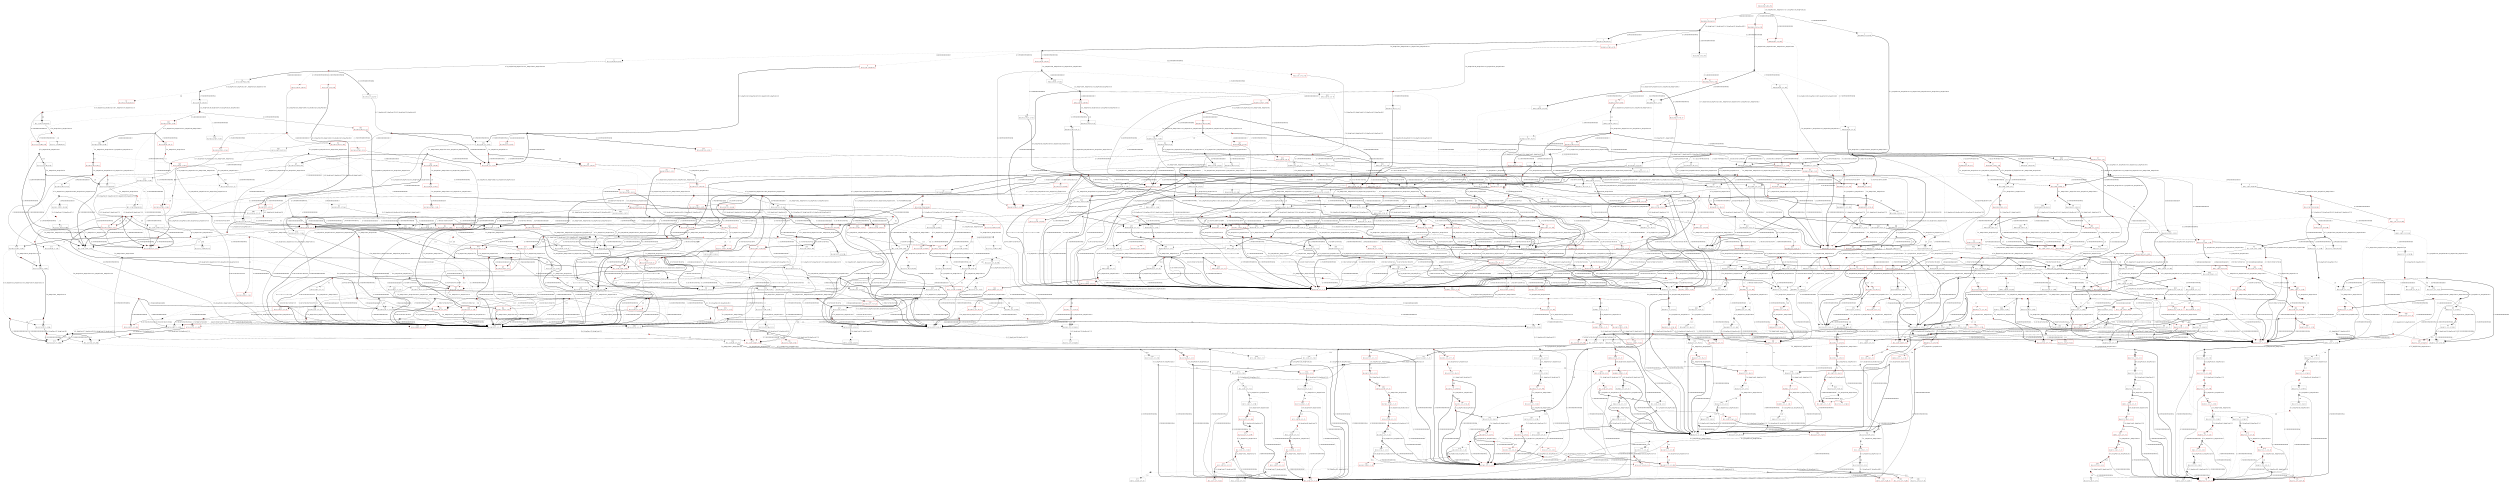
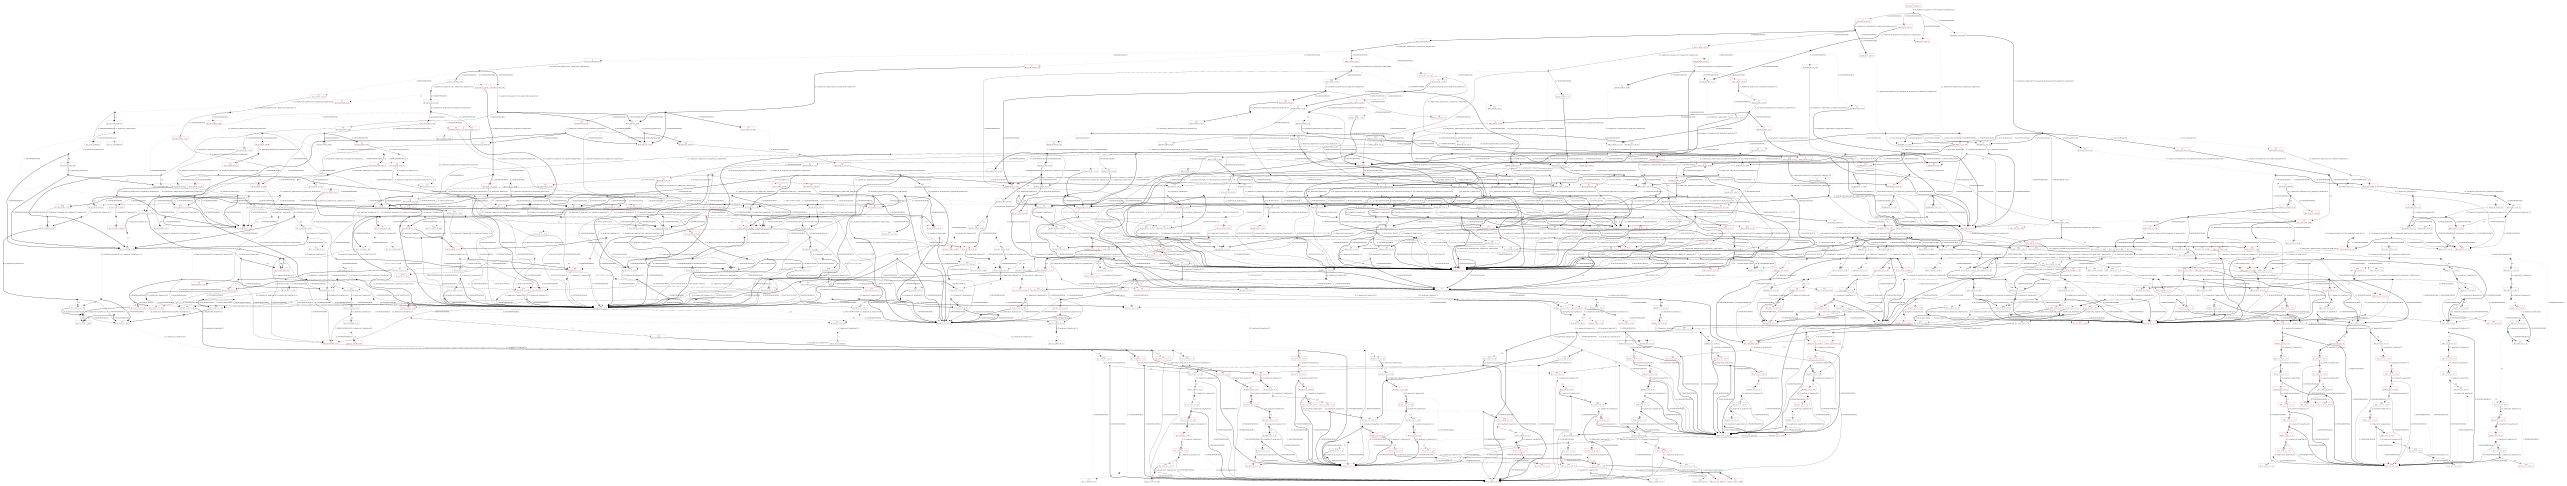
node "63 (0,1,0,0,0,-1,27,7,16)": removed
